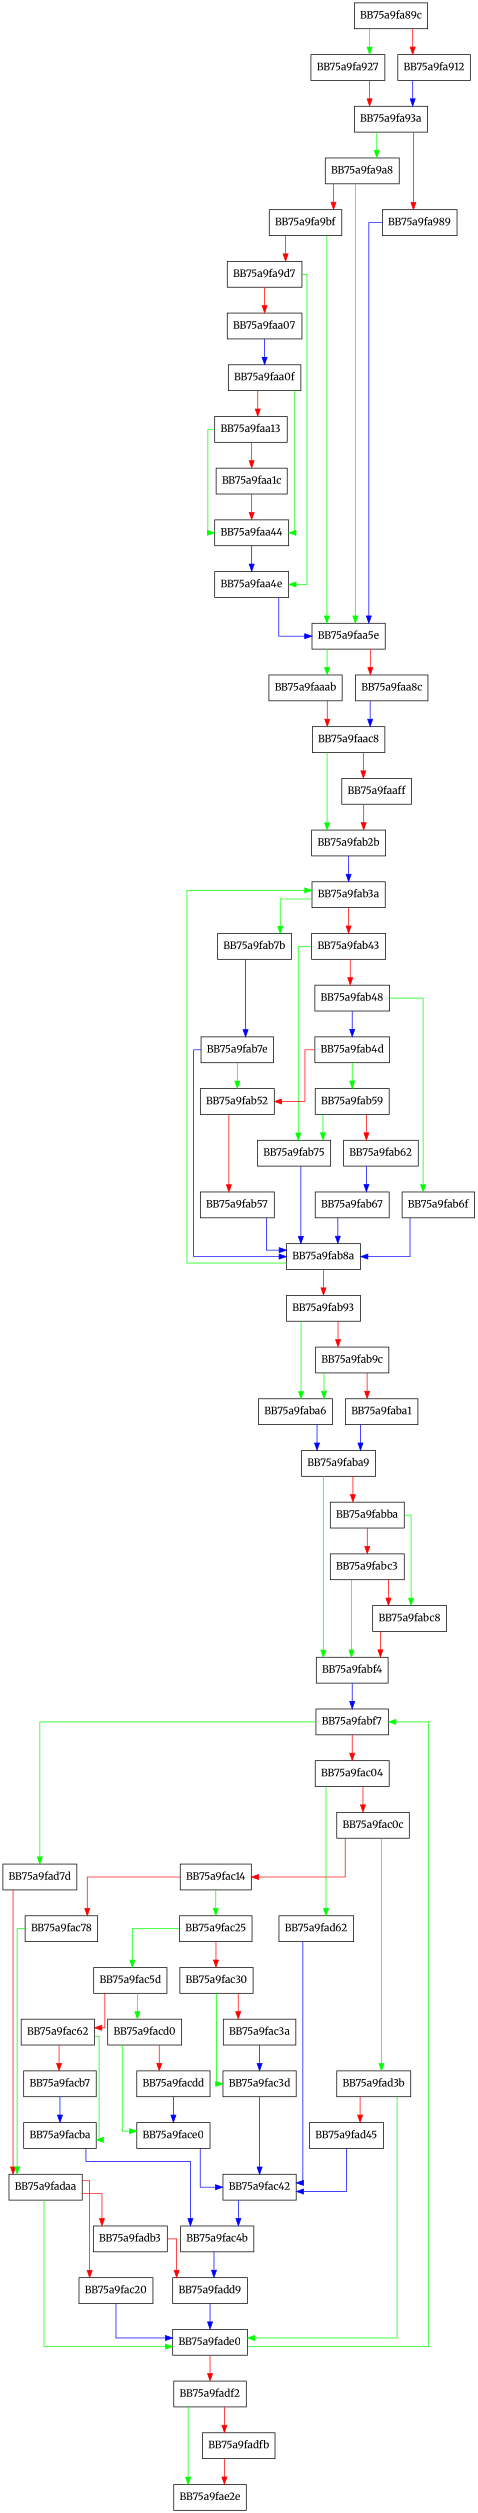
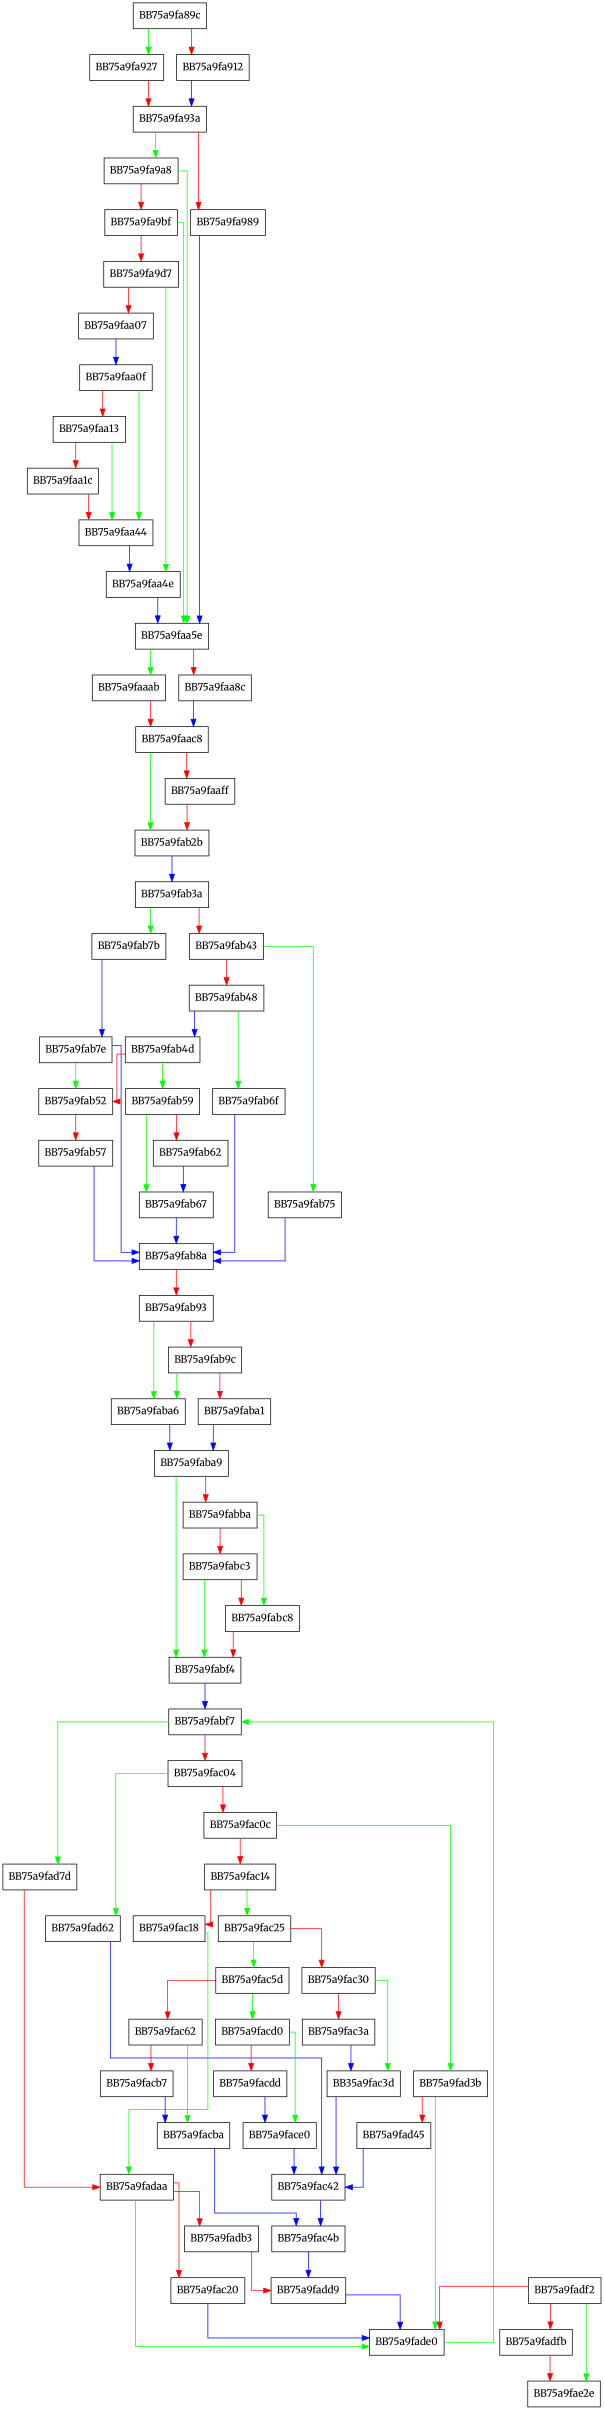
edge "BB75a9fab8a" -> "BB75a9fab3a": removed
edge "BB75a9fab59" -> "BB75a9fab75": now "BB75a9fab59" -> "BB75a9fab67"
node "BB75a9fac78": label "BB75a9fac78" -> "BB75a9fac18"
node "BB75a9fac3d": label "BB75a9fac3d" -> "BB35a9fac3d"
edge "BB75a9fade0" -> "BB75a9fadf2": reversed
